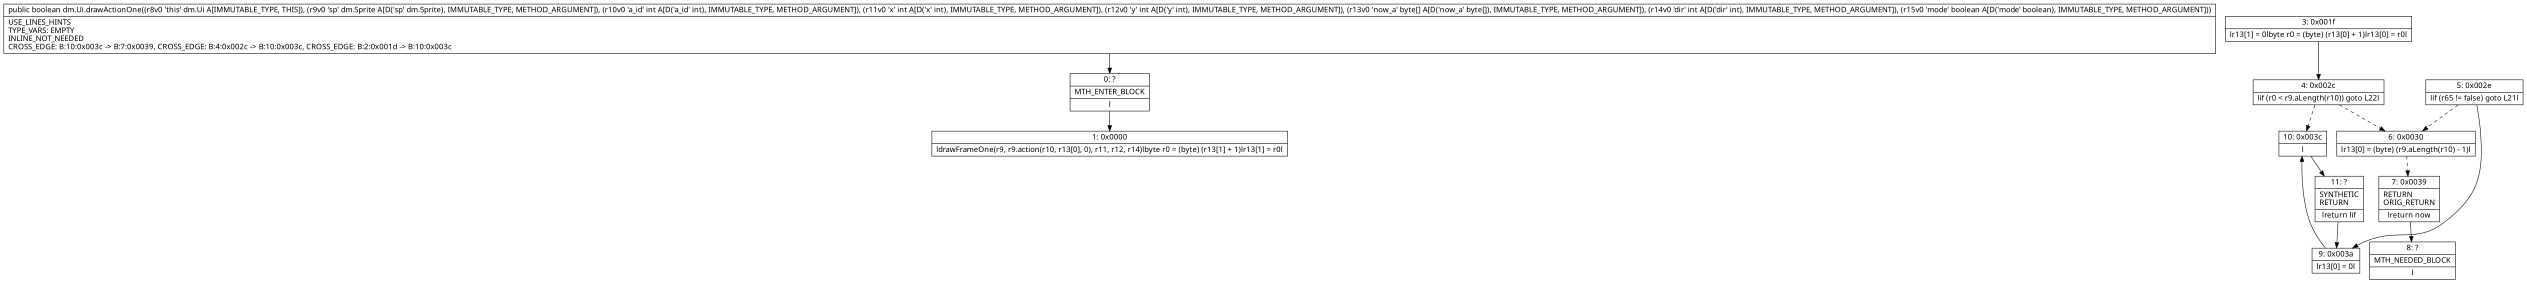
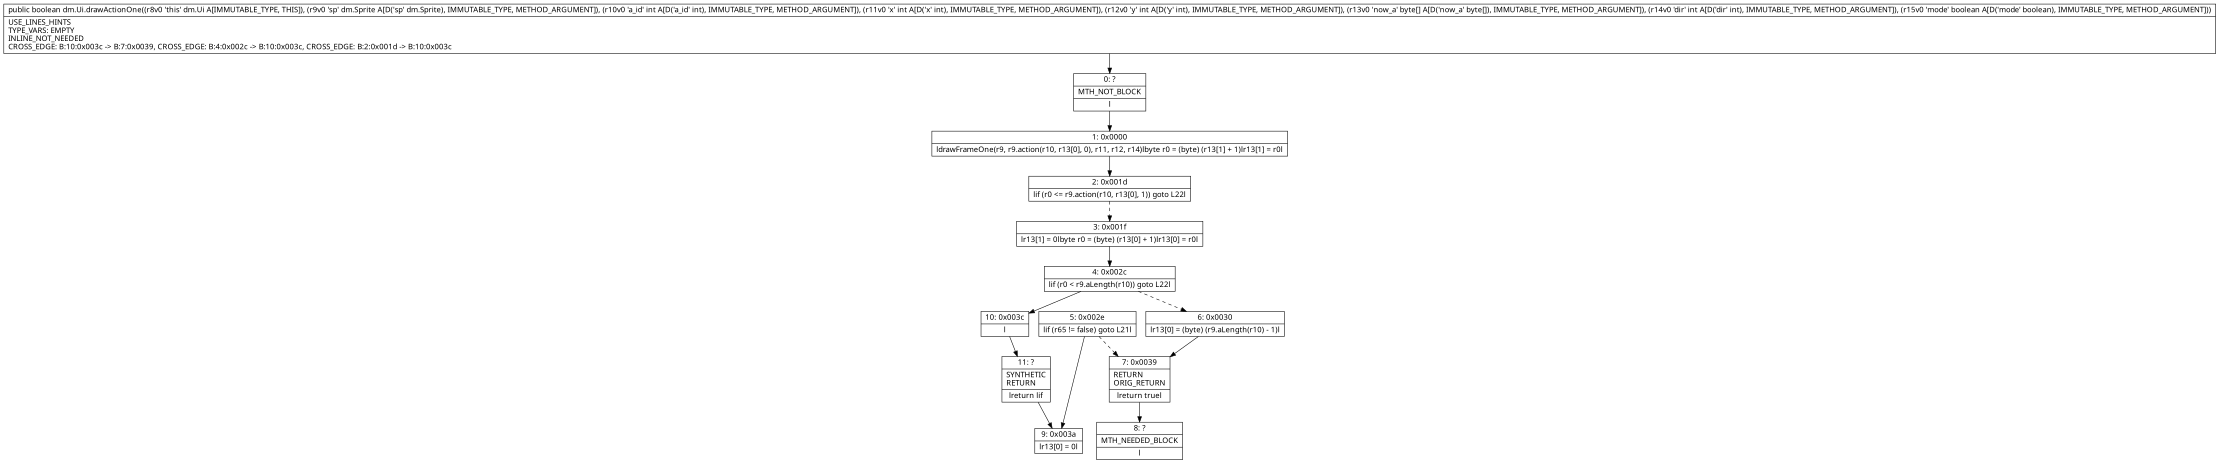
node "0: ?": text "MTH_ENTER_BLOCK" -> "MTH_NOT_BLOCK"
edge "4: 0x002c" -> "10: 0x003c": style dashed -> solid
edge "5: 0x002e" -> "6: 0x0030": now "5: 0x002e" -> "7: 0x0039"
edge "6: 0x0030" -> "7: 0x0039": style dashed -> solid
node "2: 0x001d": added
edge "9: 0x003a" -> "10: 0x003c": removed
node "7: 0x0039": text "lreturn now" -> "lreturn truel"
